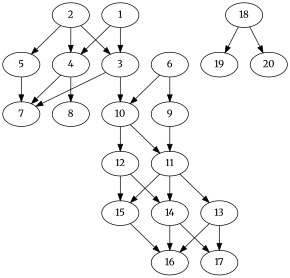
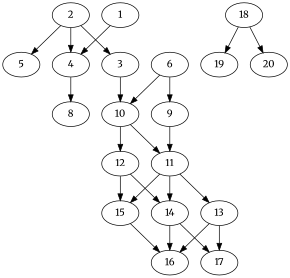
edge "1" -> "3": removed
node "7": removed
